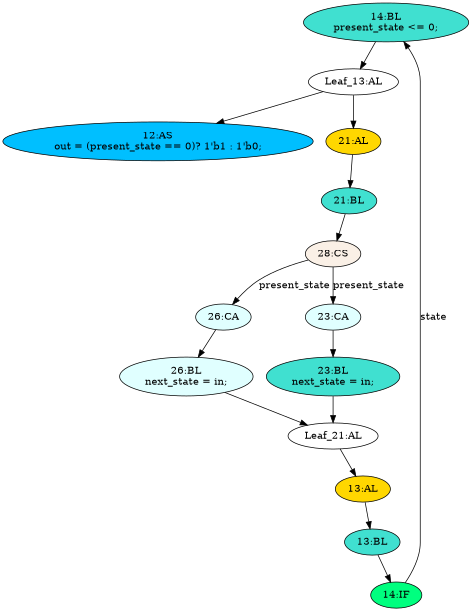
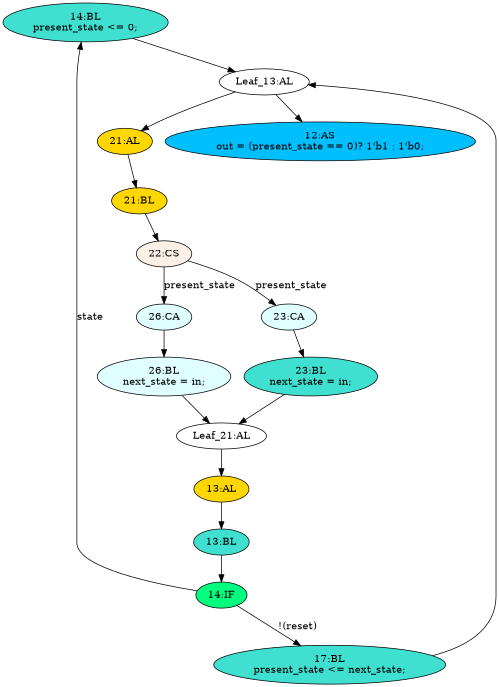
node "21:BL": fillcolor turquoise -> gold
node "28:CS": label "28:CS" -> "22:CS"
node "17:BL present_state <= next_state;": added
